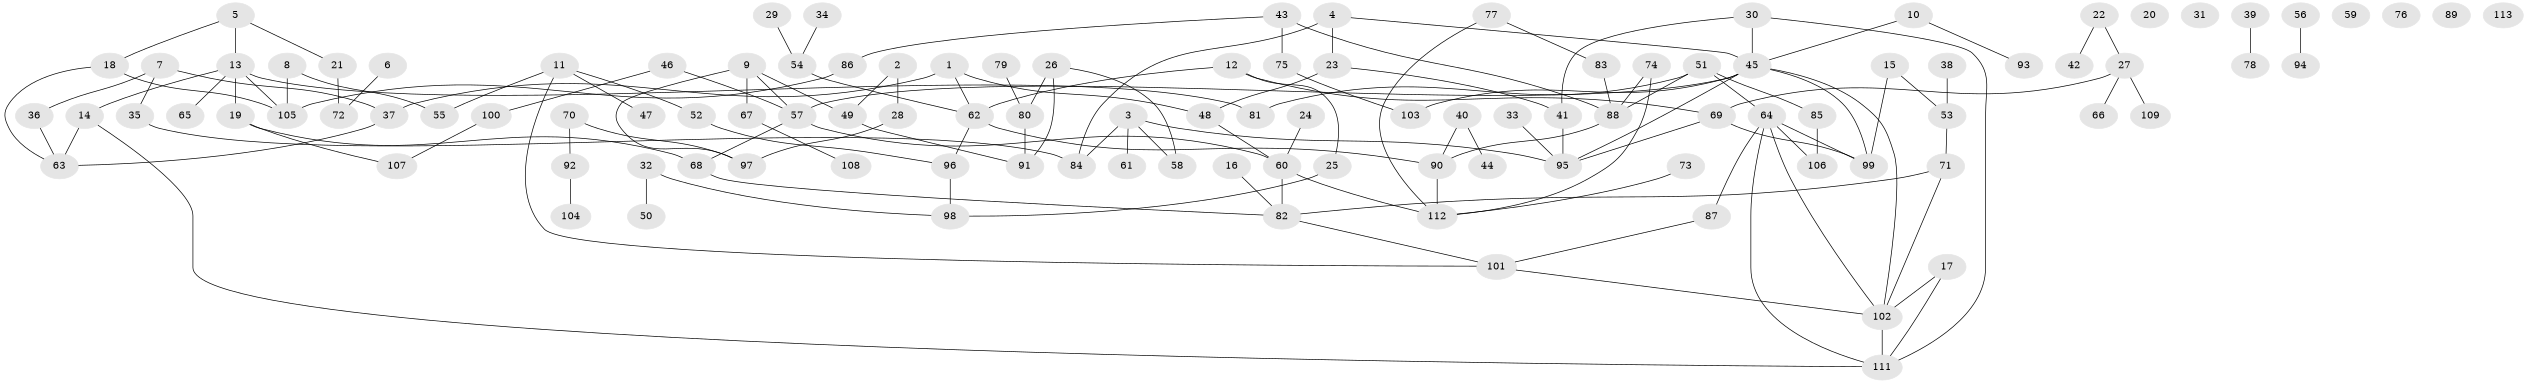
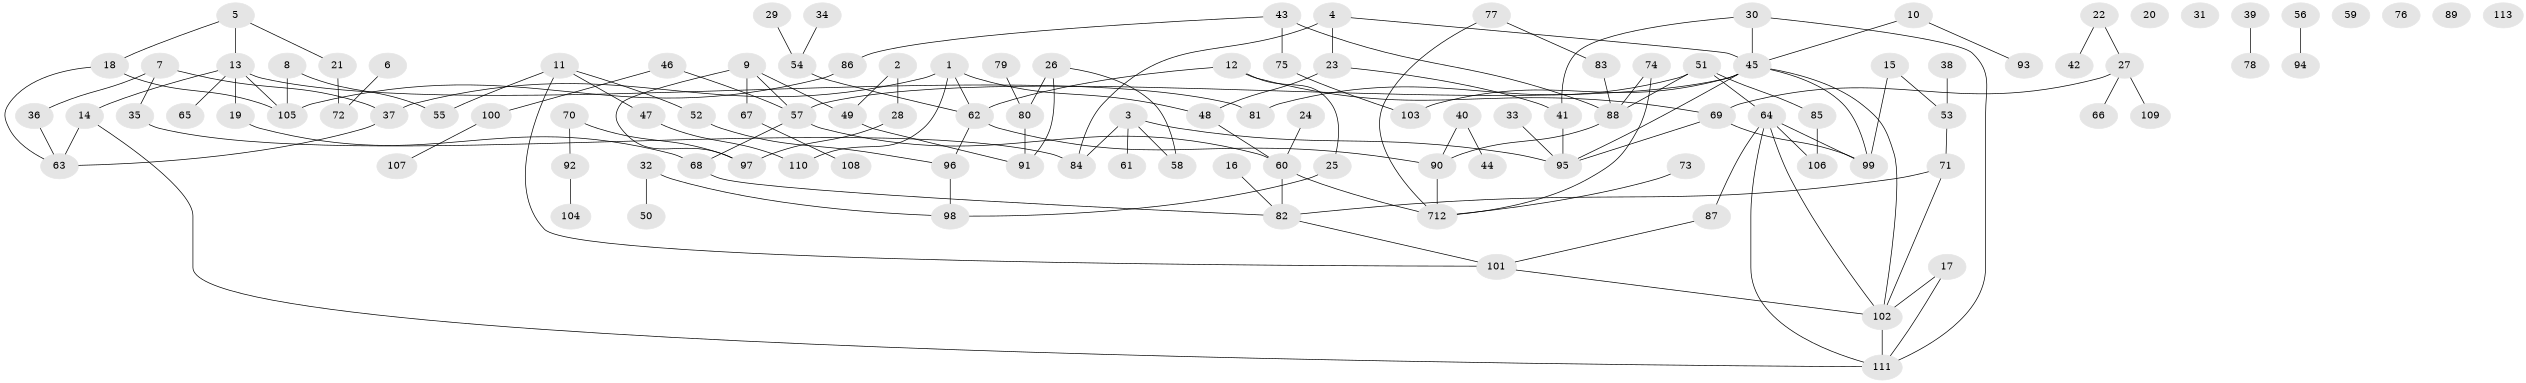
edge "19" -- "107": removed
node "110": added
node "112": label "112" -> "712"
